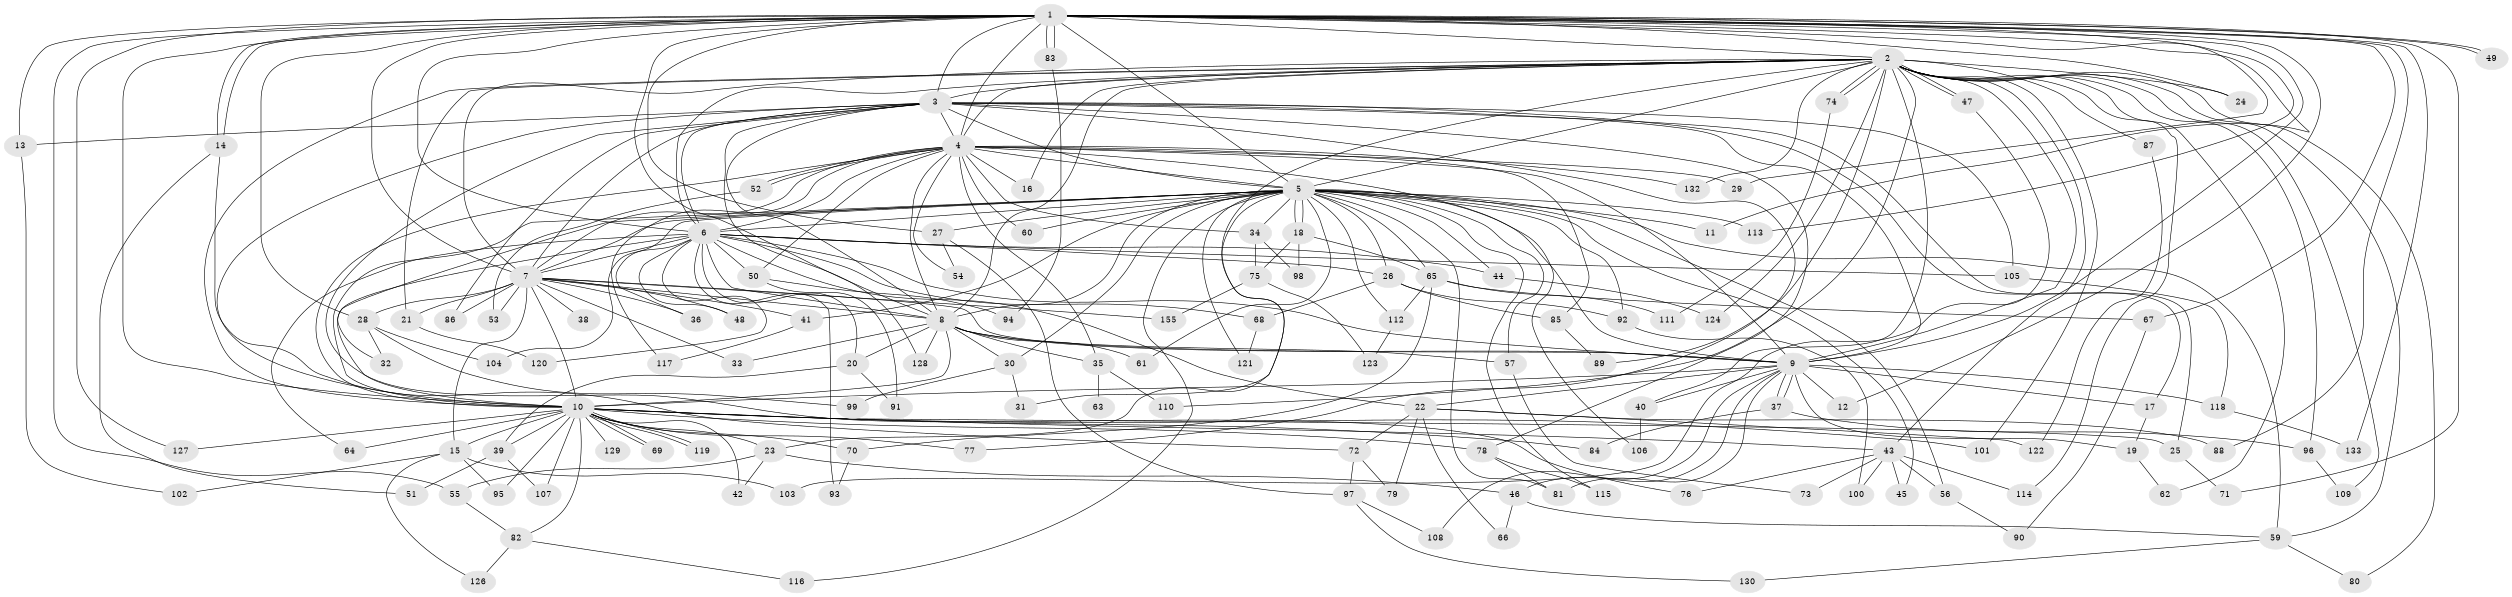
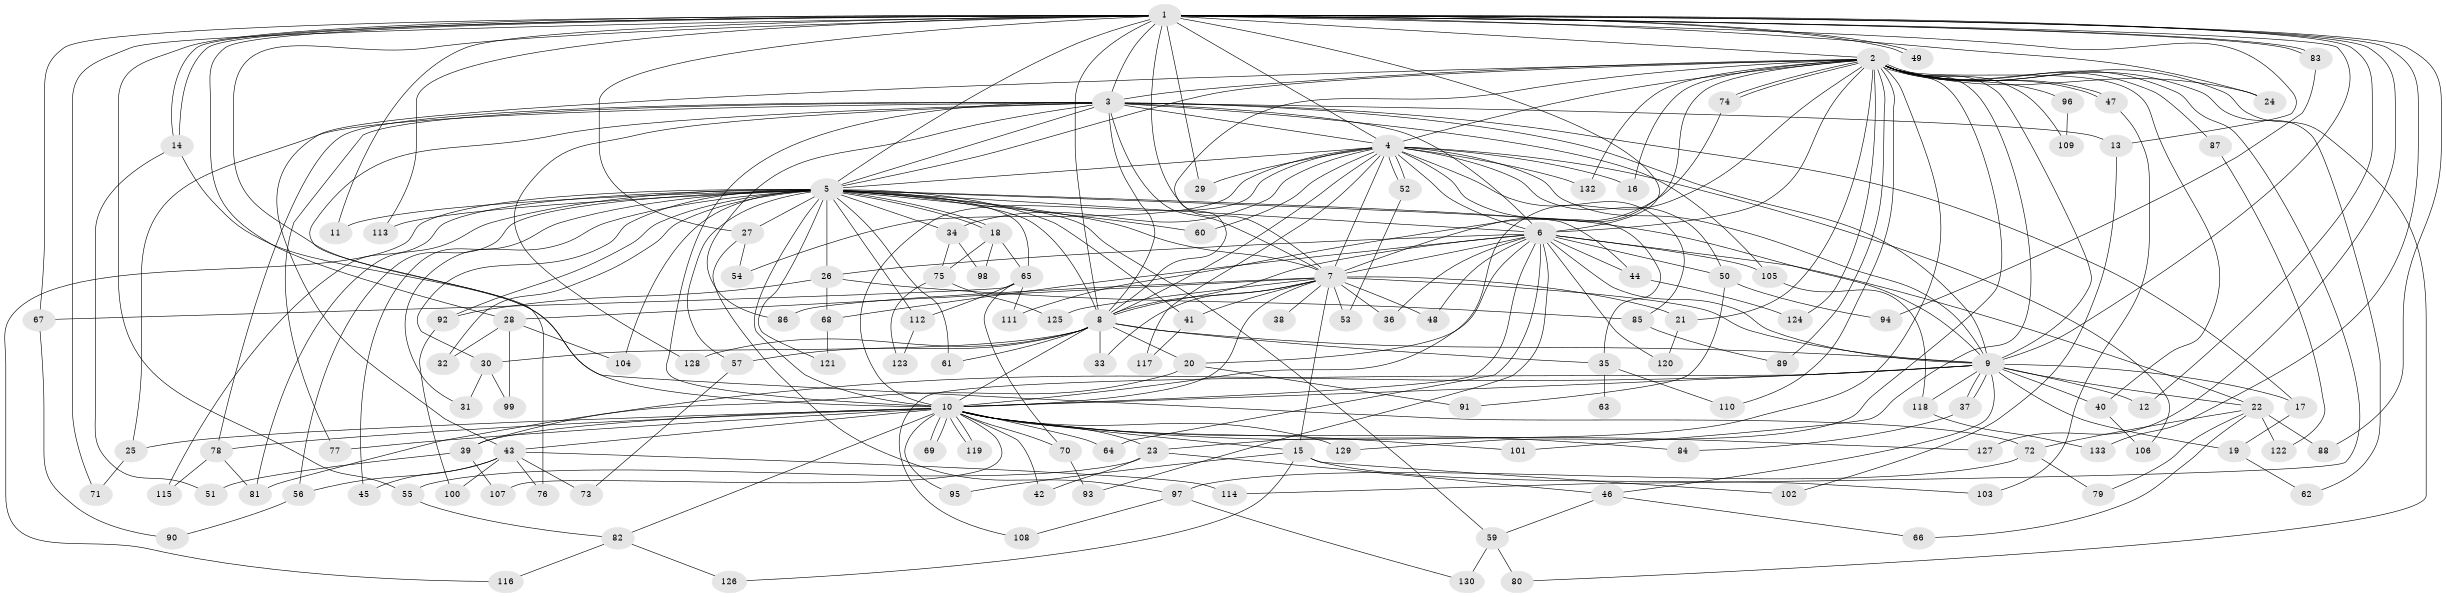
edge "2" -- "59": now "2" -- "129"
node "155": label "155" -> "125"
edge "37" -- "96": removed
